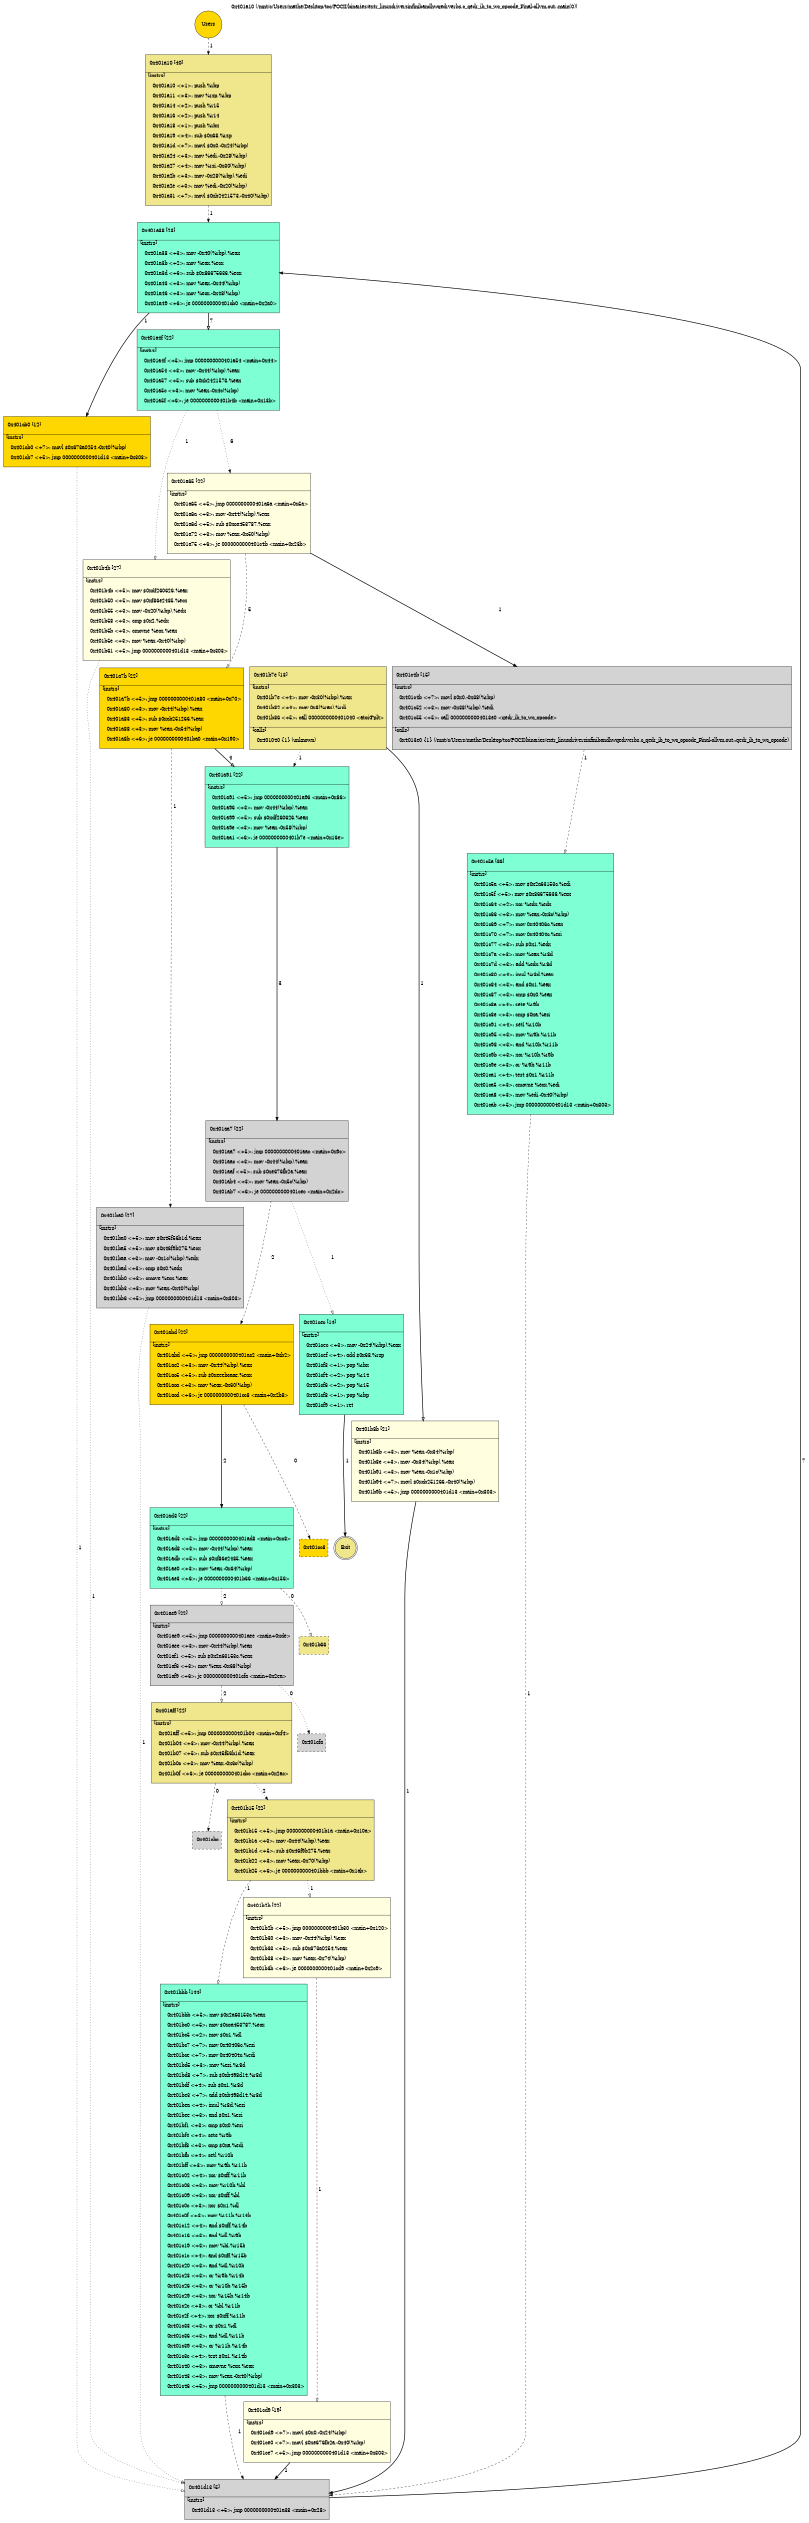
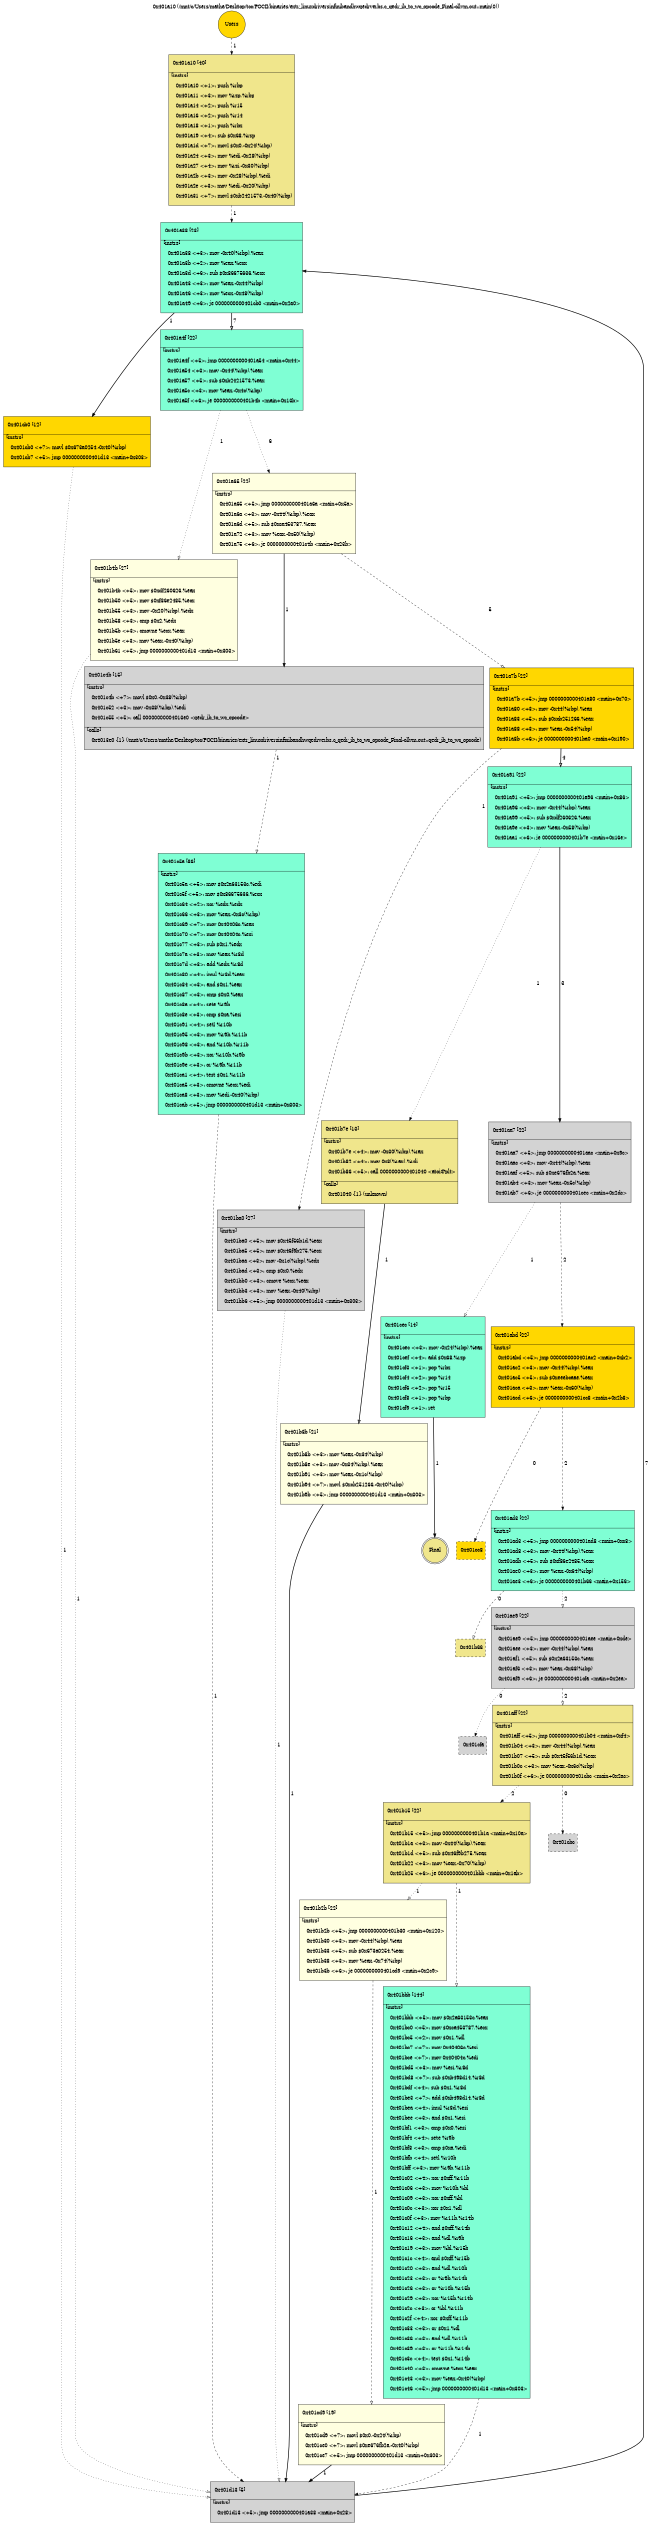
edge "0x401b7e [13]" -> "0x401a91 [22]": reversed
edge "0x401abd [22]" -> "0x401ad3 [22]": style bold -> dashed
node "Exit": label "Exit" -> "Final"
